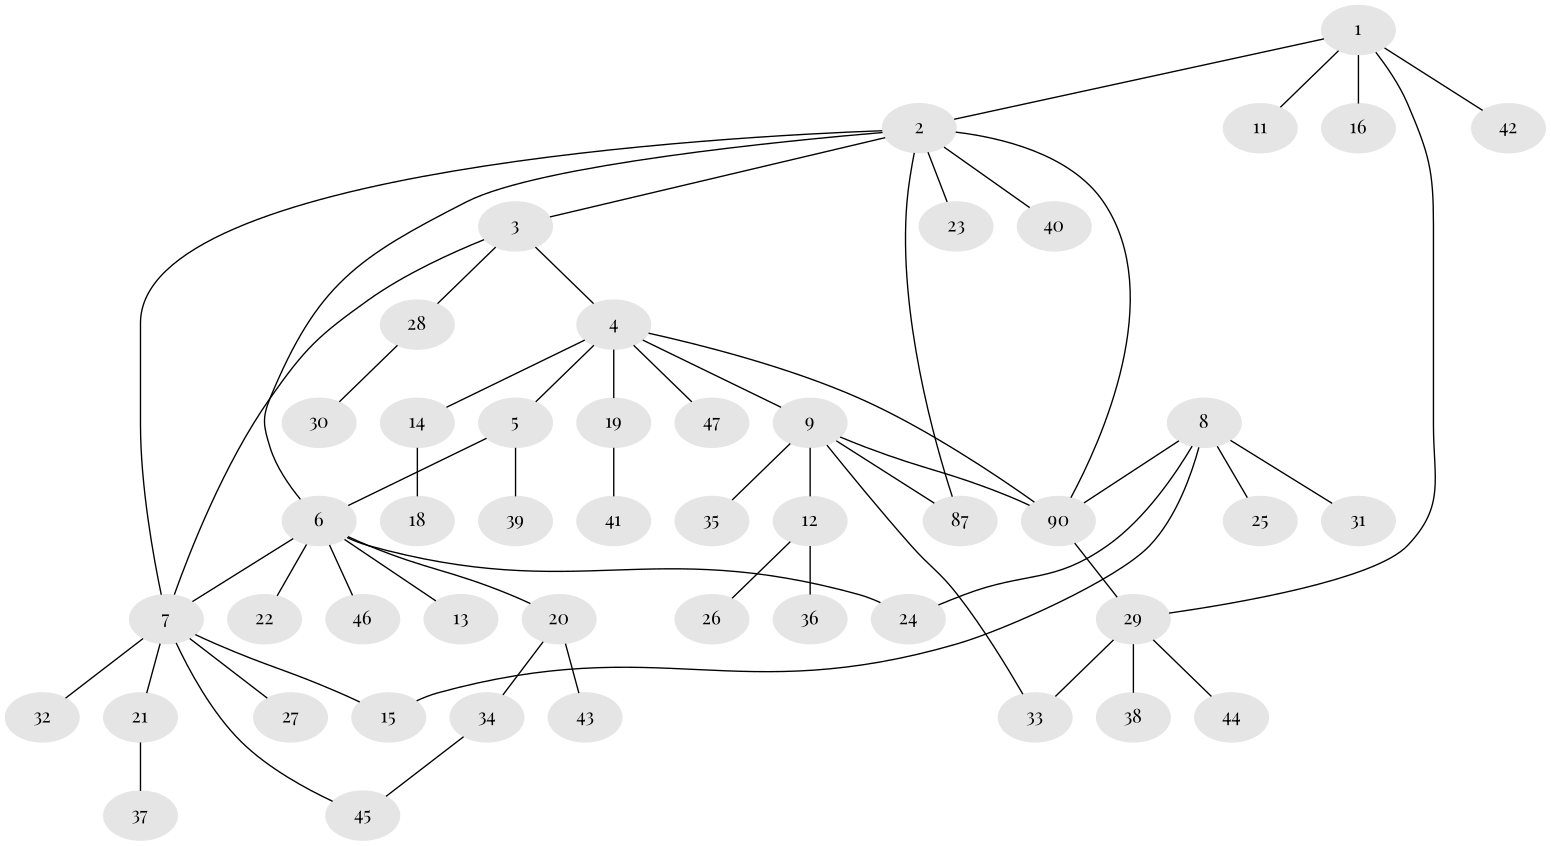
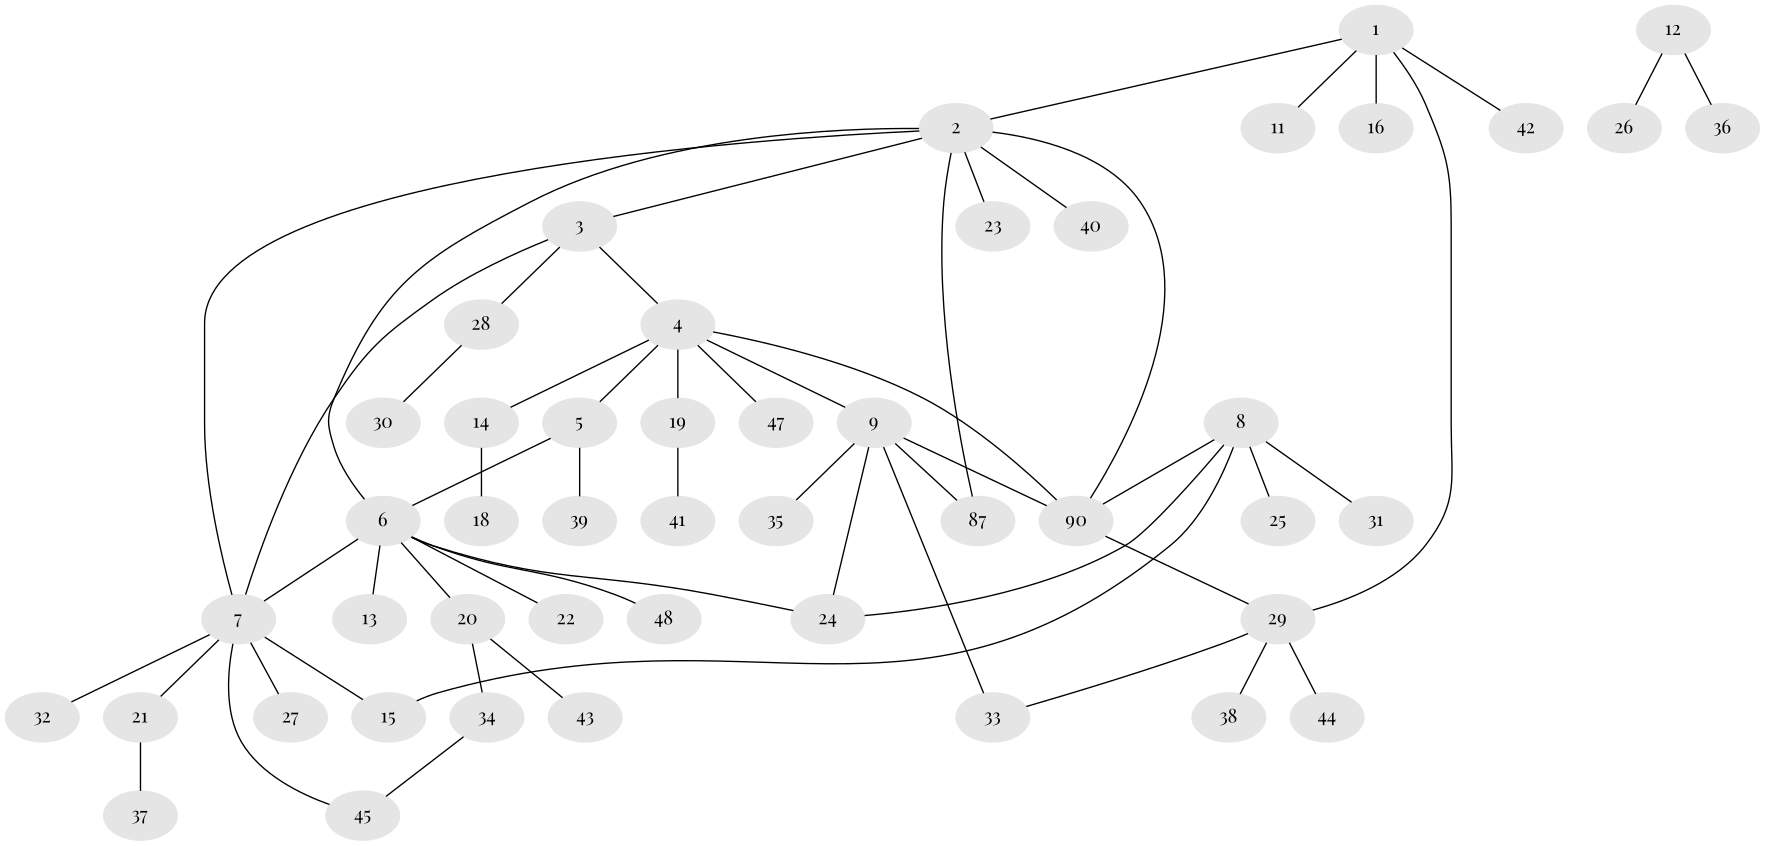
edge "9" -- "12": now "9" -- "24"
node "46": label "46" -> "48"
